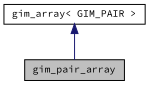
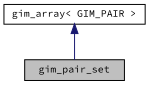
node "gim_pair_array": label "gim_pair_array" -> "gim_pair_set"
